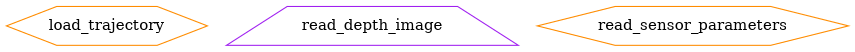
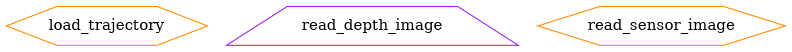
node "read_sensor_parameters": label "read_sensor_parameters" -> "read_sensor_image"
